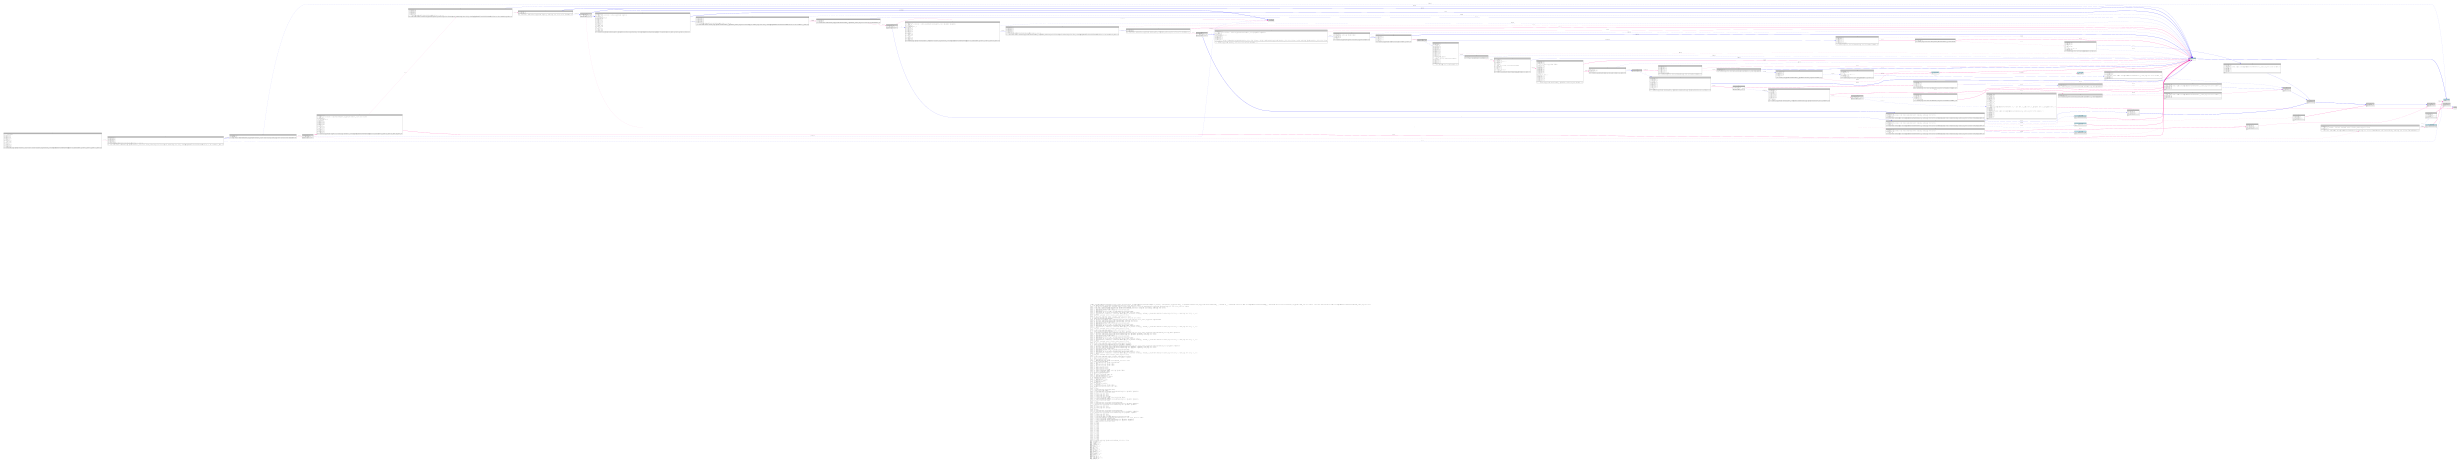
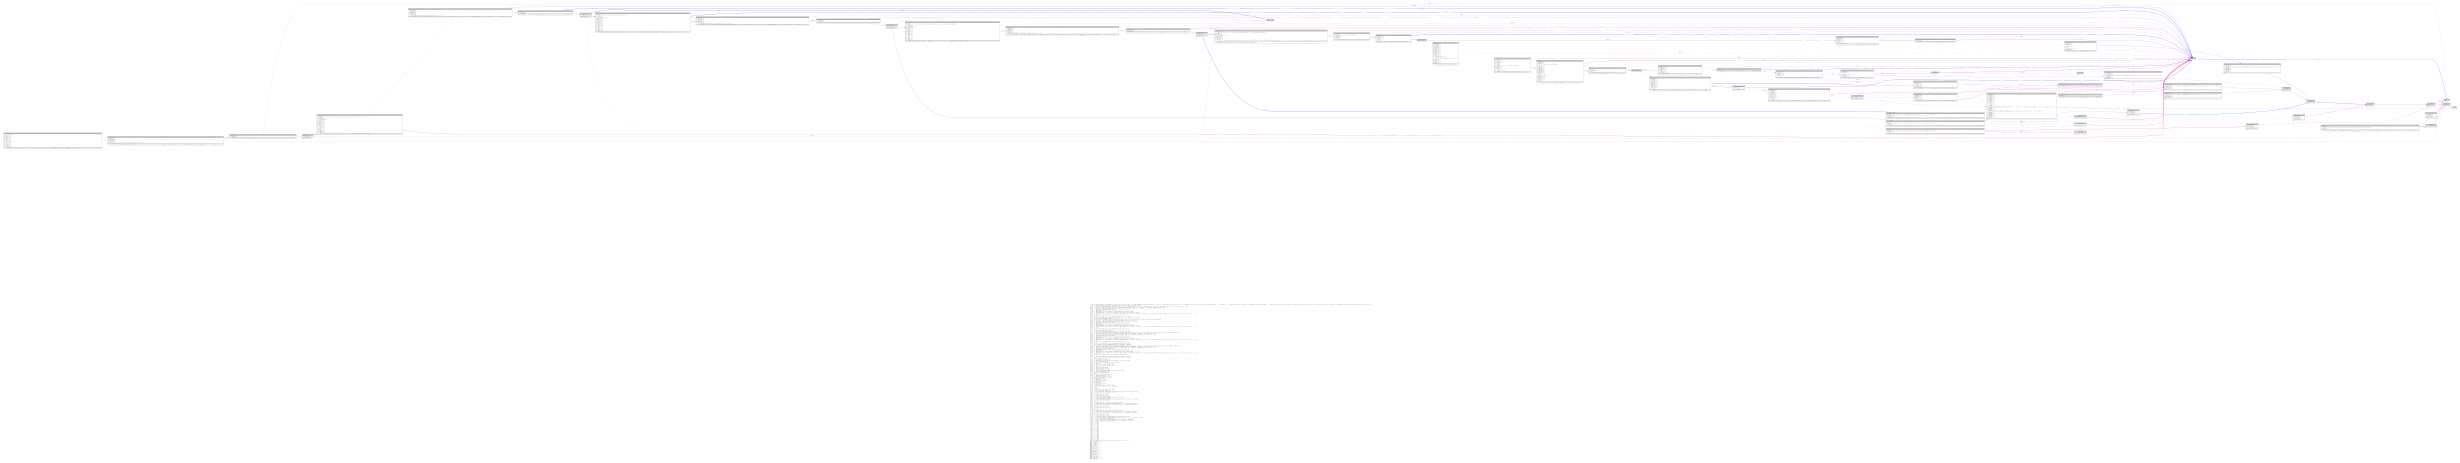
node "34": removed
